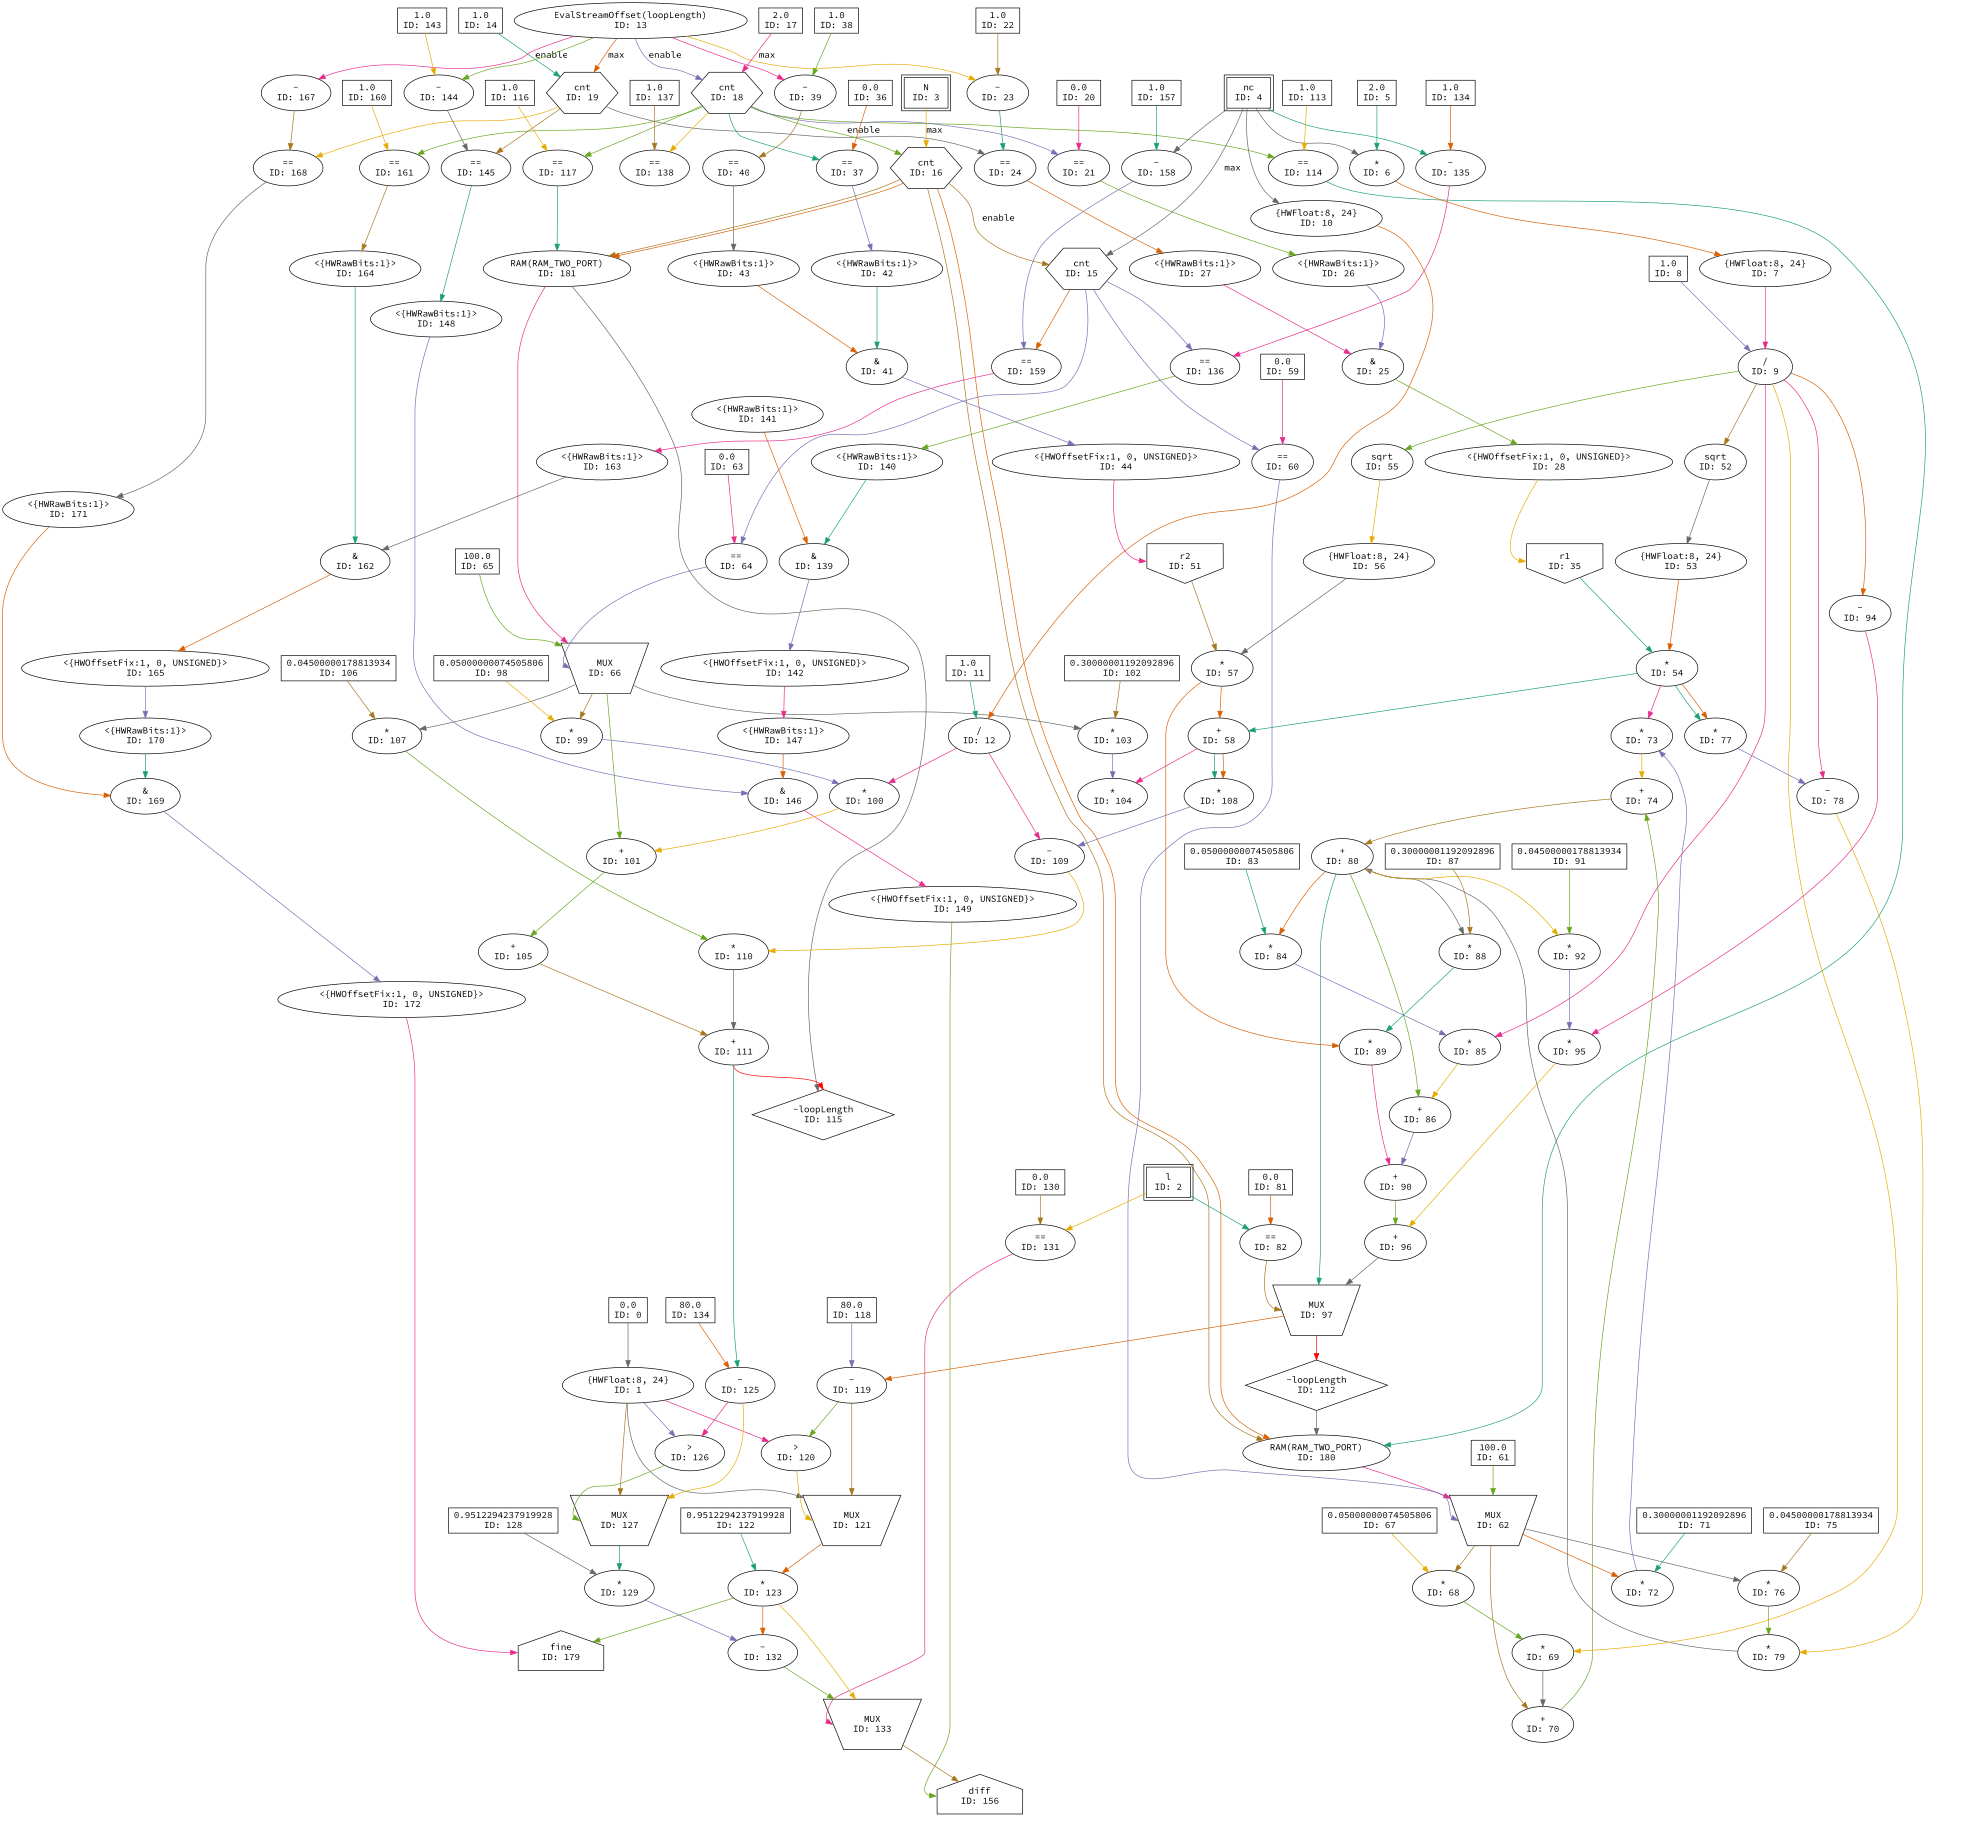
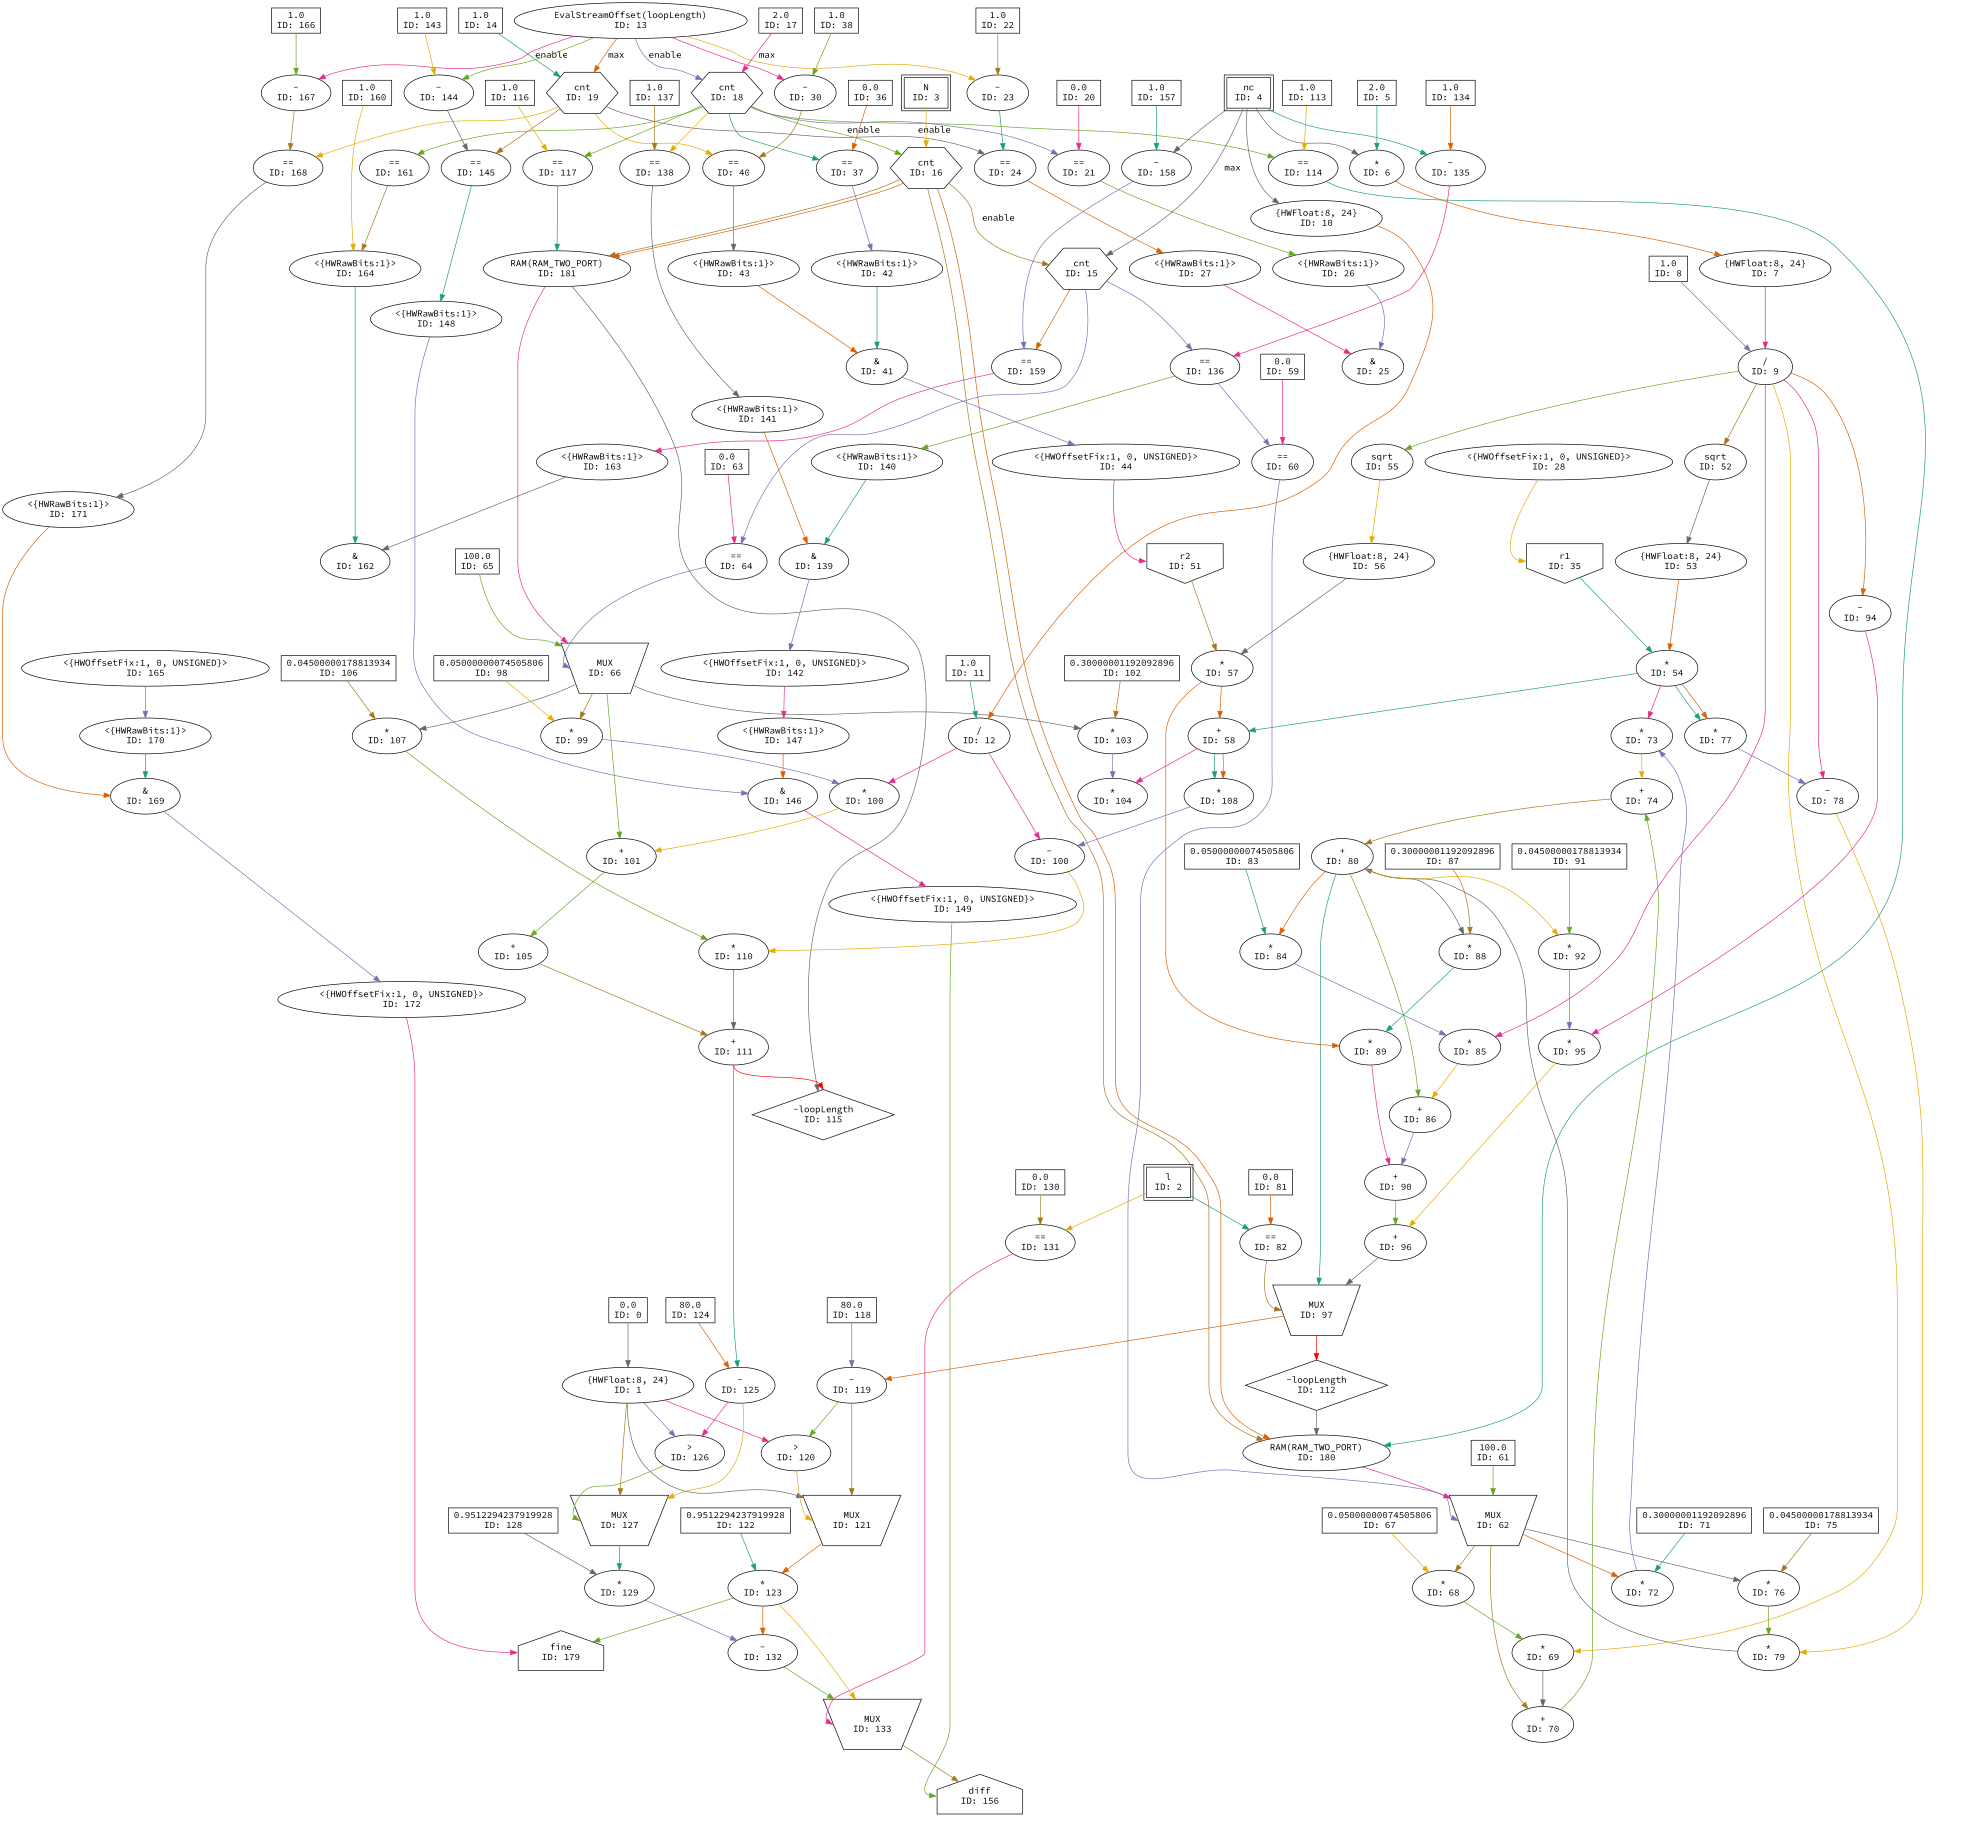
node "1.0 ID: 166": added
node "- ID: 39": label "- ID: 39" -> "- ID: 30"
edge "1.0 ID: 160" -> "== ID: 161": now "1.0 ID: 160" -> "<{HWRawBits:1}> ID: 164"
edge "N ID: 3" -> "cnt ID: 16": label "max" -> "enable"
edge "cnt ID: 19" -> "== ID: 40": added
edge "== ID: 138" -> "<{HWRawBits:1}> ID: 141": added
edge "cnt ID: 15" -> "== ID: 60": now "== ID: 136" -> "== ID: 60"
edge "& ID: 25" -> "<{HWOffsetFix:1, 0, UNSIGNED}> ID: 28": removed
edge "& ID: 162" -> "<{HWOffsetFix:1, 0, UNSIGNED}> ID: 165": removed
node "- ID: 109": label "- ID: 109" -> "- ID: 100"
node "80.0 ID: 134": label "80.0 ID: 134" -> "80.0 ID: 124"
